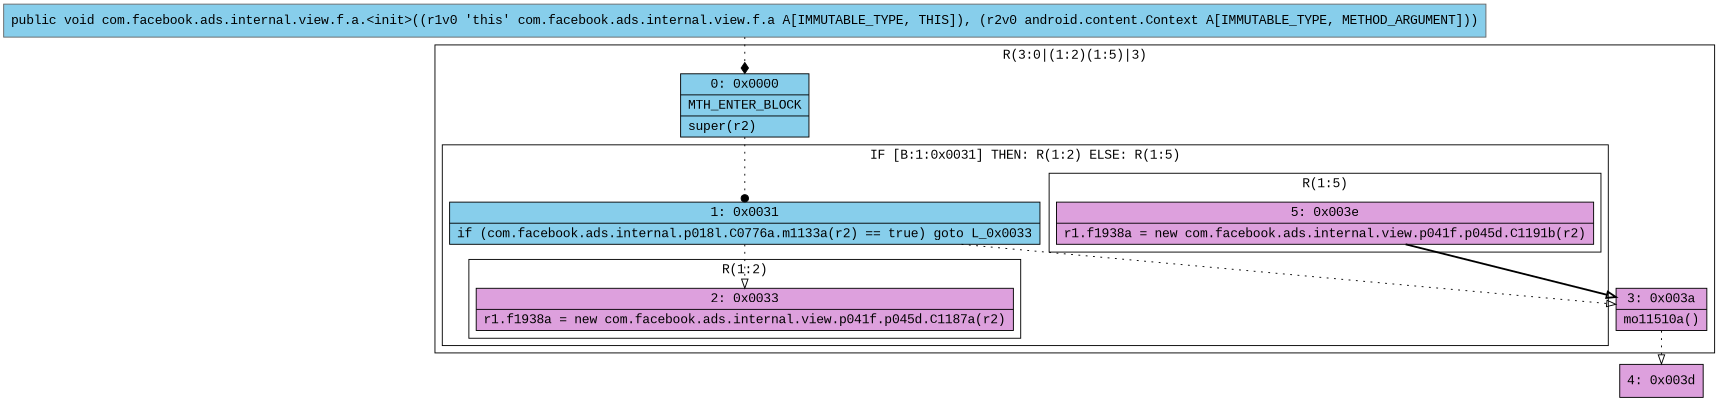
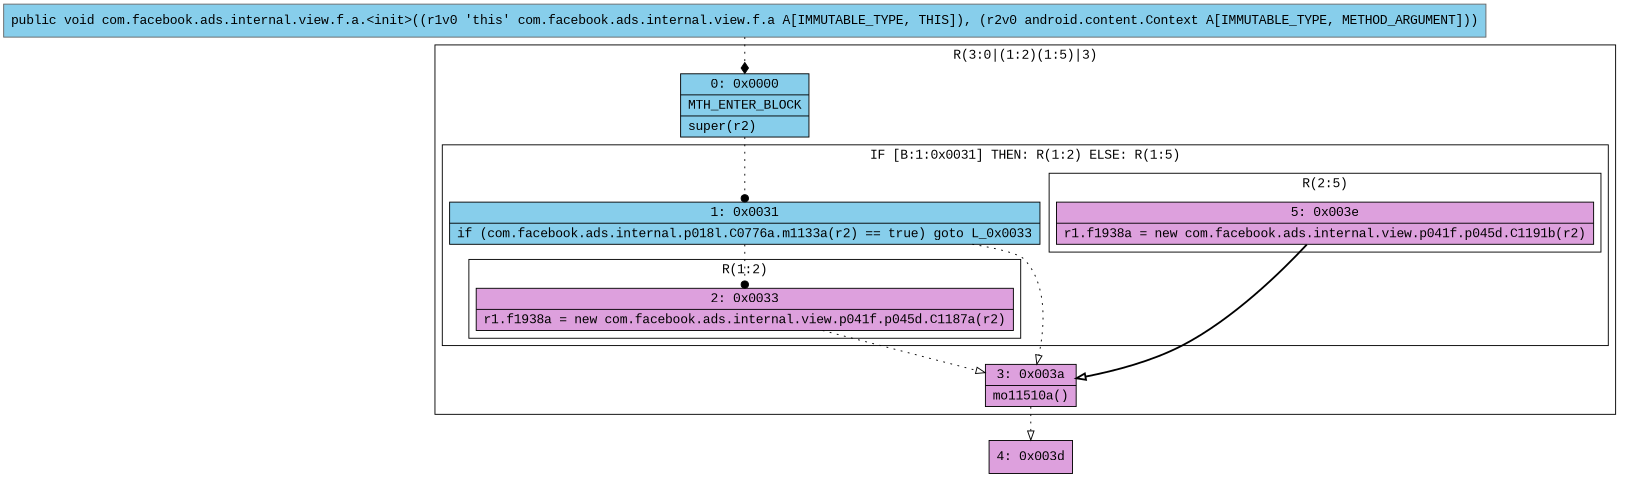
cluster "R(1:5)": label "R(1:5)" -> "R(2:5)"
edge "1: 0x0031" -> "2: 0x0033": arrowhead onormal -> dot
edge "2: 0x0033" -> "3: 0x003a": added
